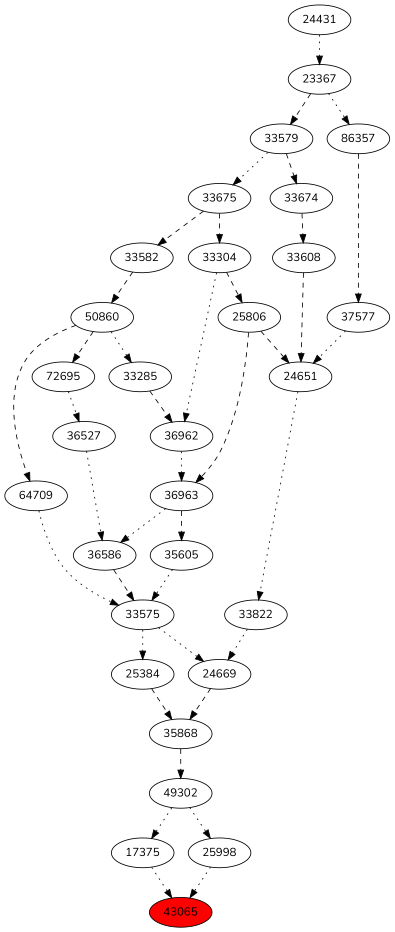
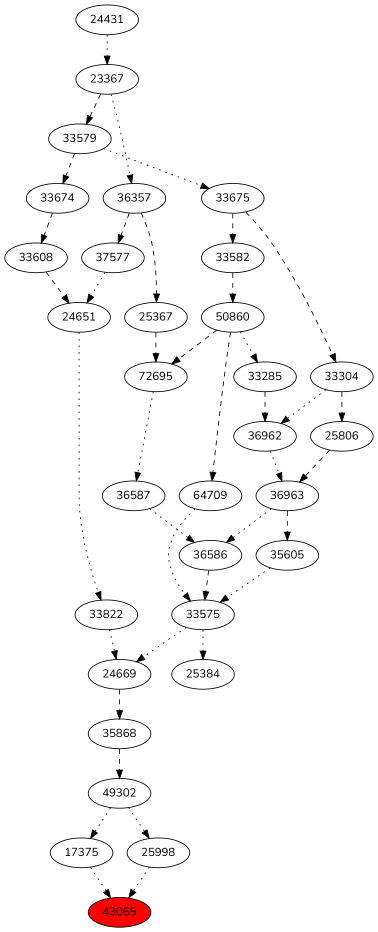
node "86357": label "86357" -> "36357"
node "25367": added
edge "25806" -> "24651": removed
node "36527": label "36527" -> "36587"
edge "25384" -> "35868": removed
